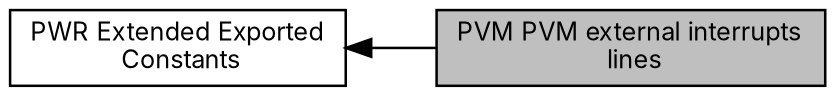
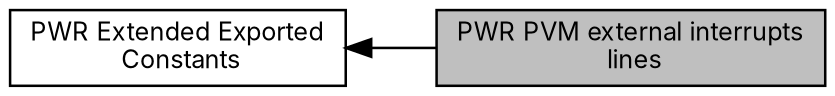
node "PVM PVM external interrupts lines": label "PVM PVM external interrupts lines" -> "PWR PVM external interrupts lines"
